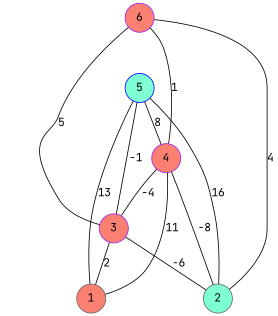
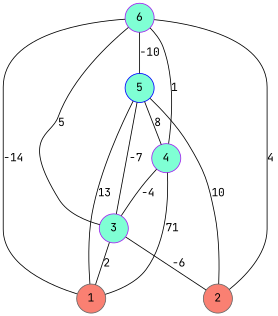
node "6": fillcolor salmon -> aquamarine
edge "6" -- "5": added, label "-10"
edge "6" -- "1": added, label "-14"
edge "5" -- "3": label "-1" -> "-7"
node "4": fillcolor salmon -> aquamarine
edge "5" -- "2": label "16" -> "10"
node "3": fillcolor salmon -> aquamarine
edge "4" -- "1": label "11" -> "71"
edge "4" -- "2": removed, label "-8"
node "2": fillcolor aquamarine -> salmon
